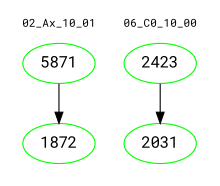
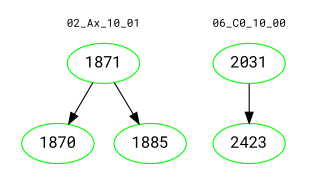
node "5871": label "5871" -> "1871"
edge "2423" -> "2031": reversed
node "1872": label "1872" -> "1870"
node "1885": added
